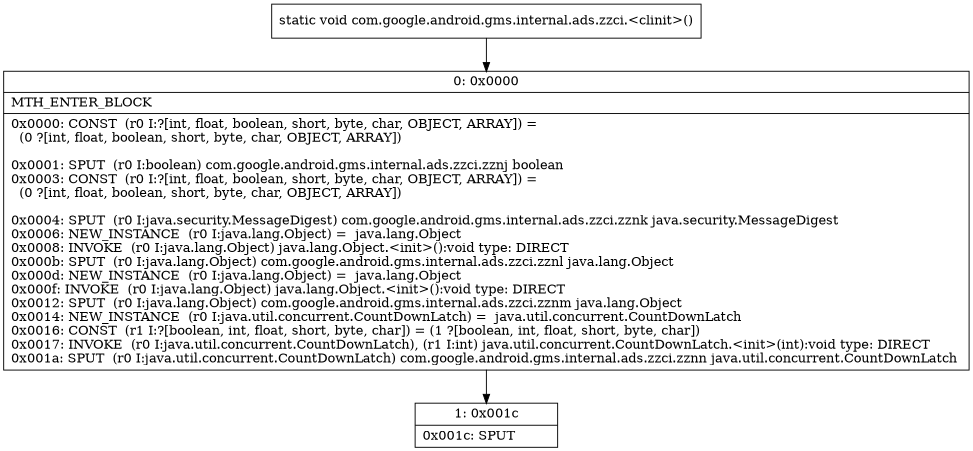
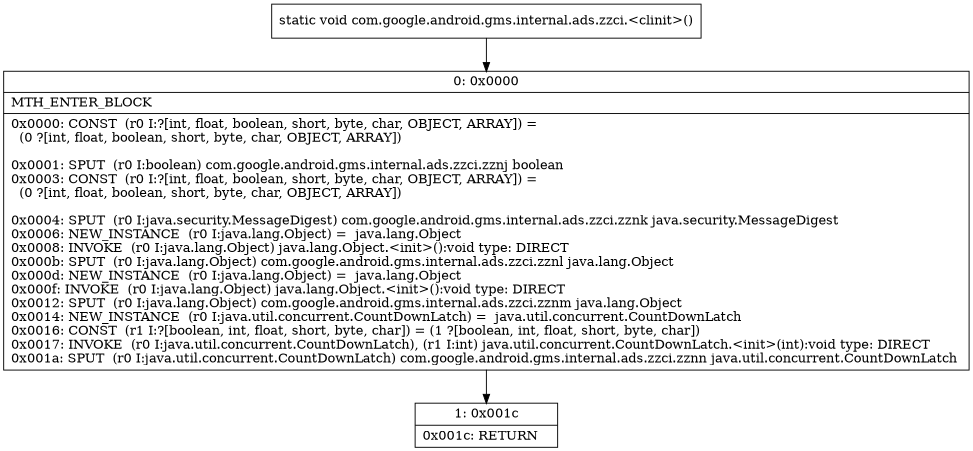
node "1: 0x001c": text "0x001c: SPUT" -> "0x001c: RETURN"
